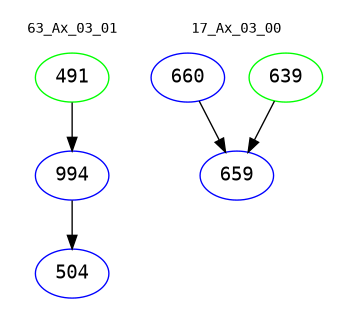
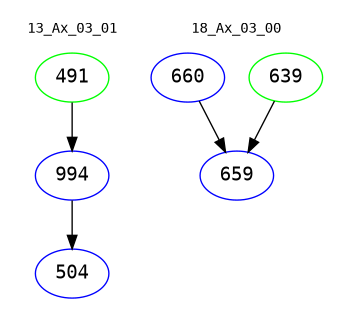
cluster "63_Ax_03_01": label "63_Ax_03_01" -> "13_Ax_03_01"
cluster "17_Ax_03_00": label "17_Ax_03_00" -> "18_Ax_03_00"
